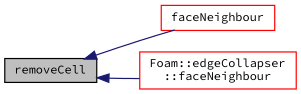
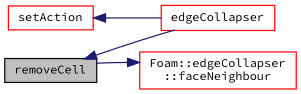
node "setAction": added
node "faceNeighbour": label "faceNeighbour" -> "edgeCollapser"
edge "Foam::edgeCollapser ::faceNeighbour" -> "removeCell": reversed
